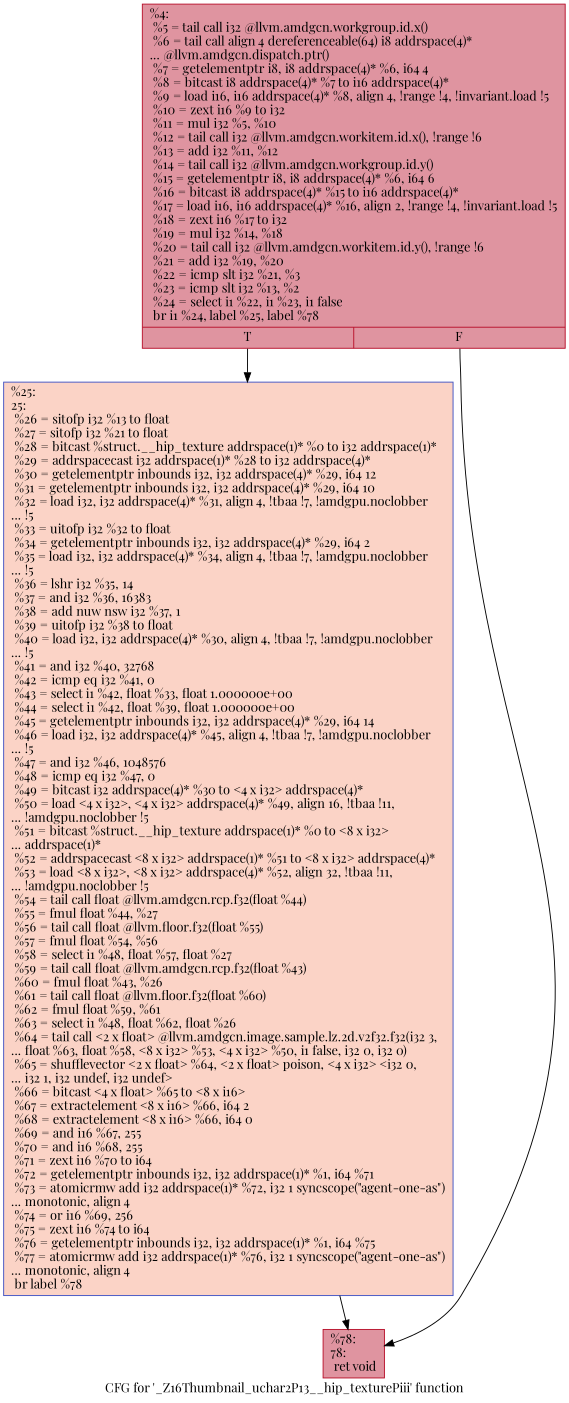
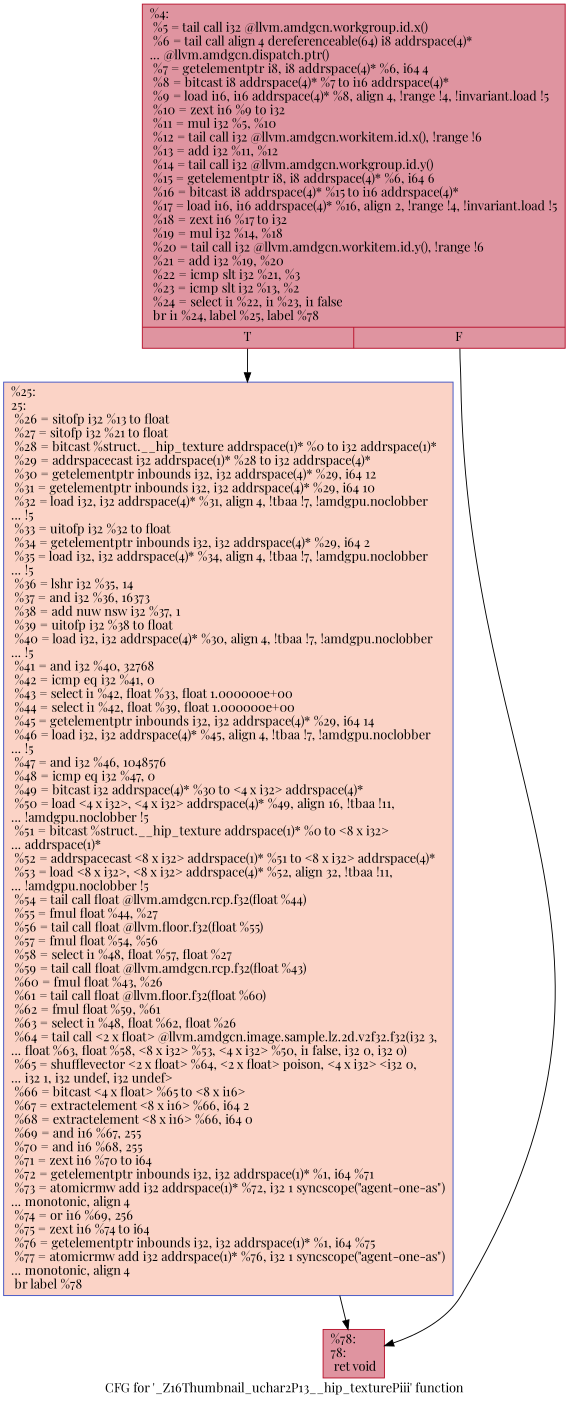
node "%25:": text "%37 = and i32 %36, 16383" -> "%37 = and i32 %36, 16373"
